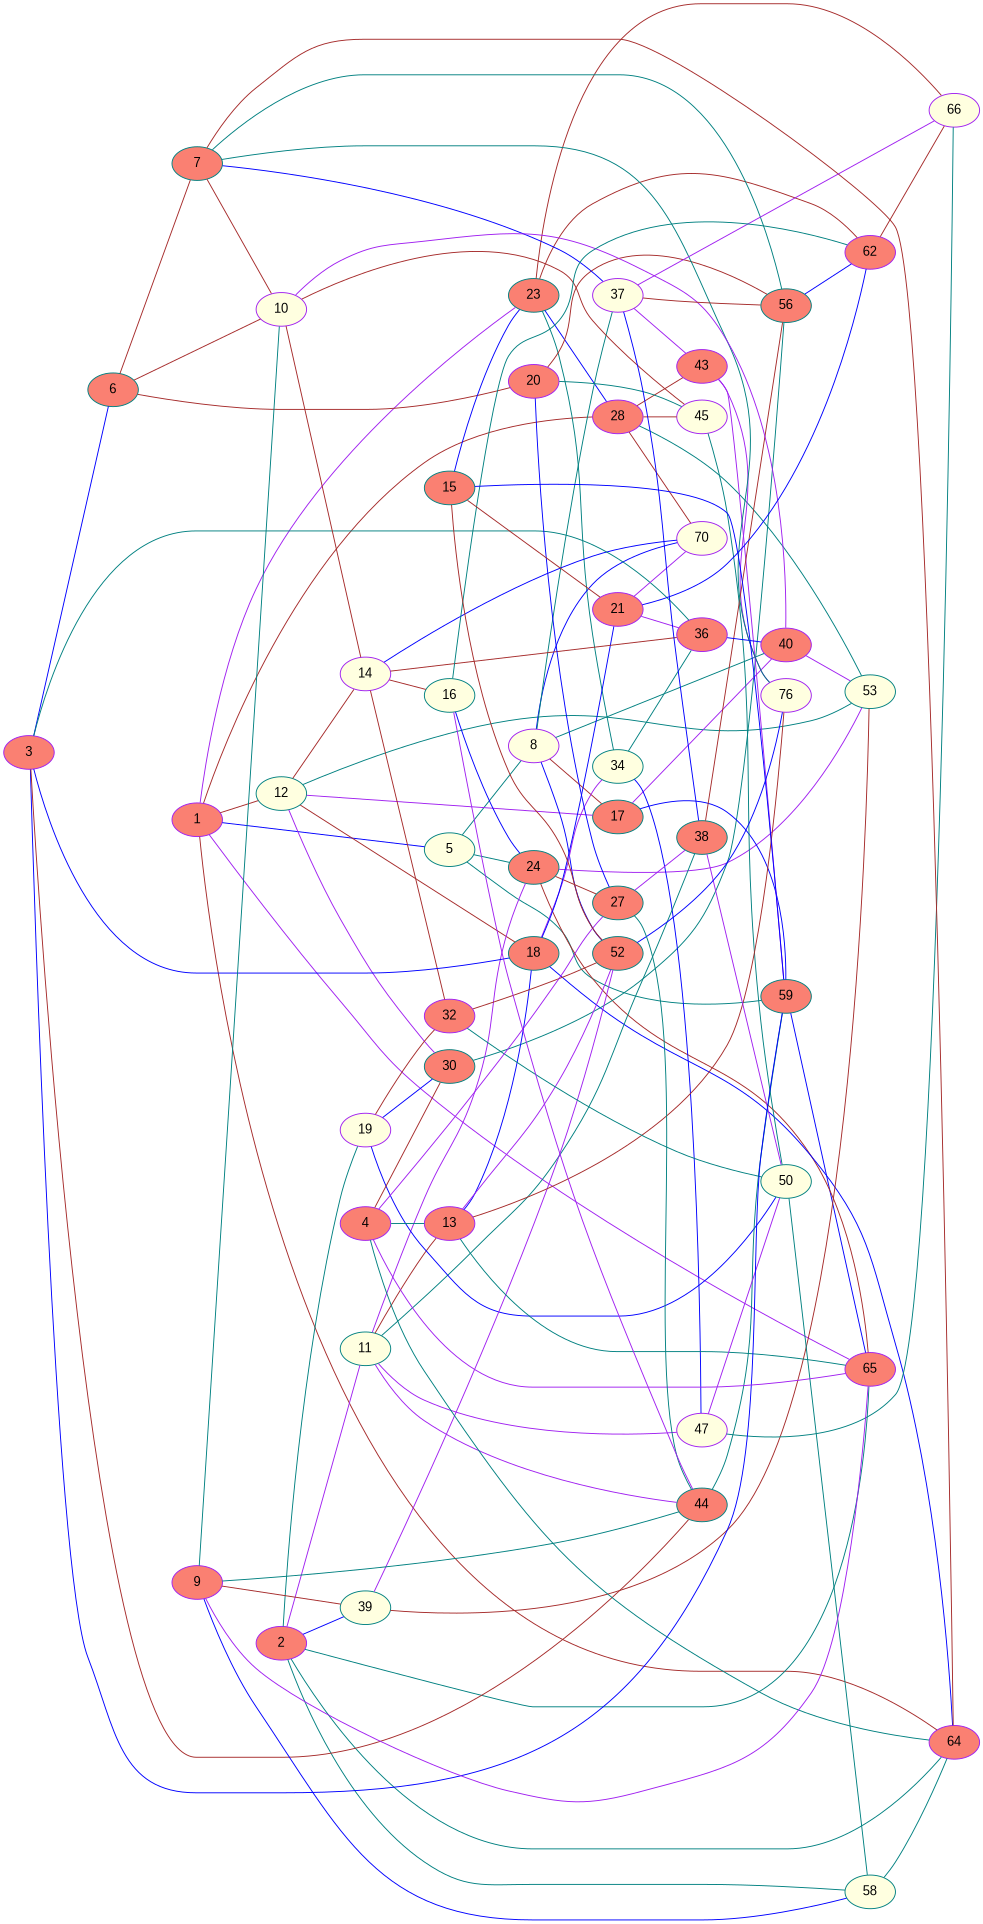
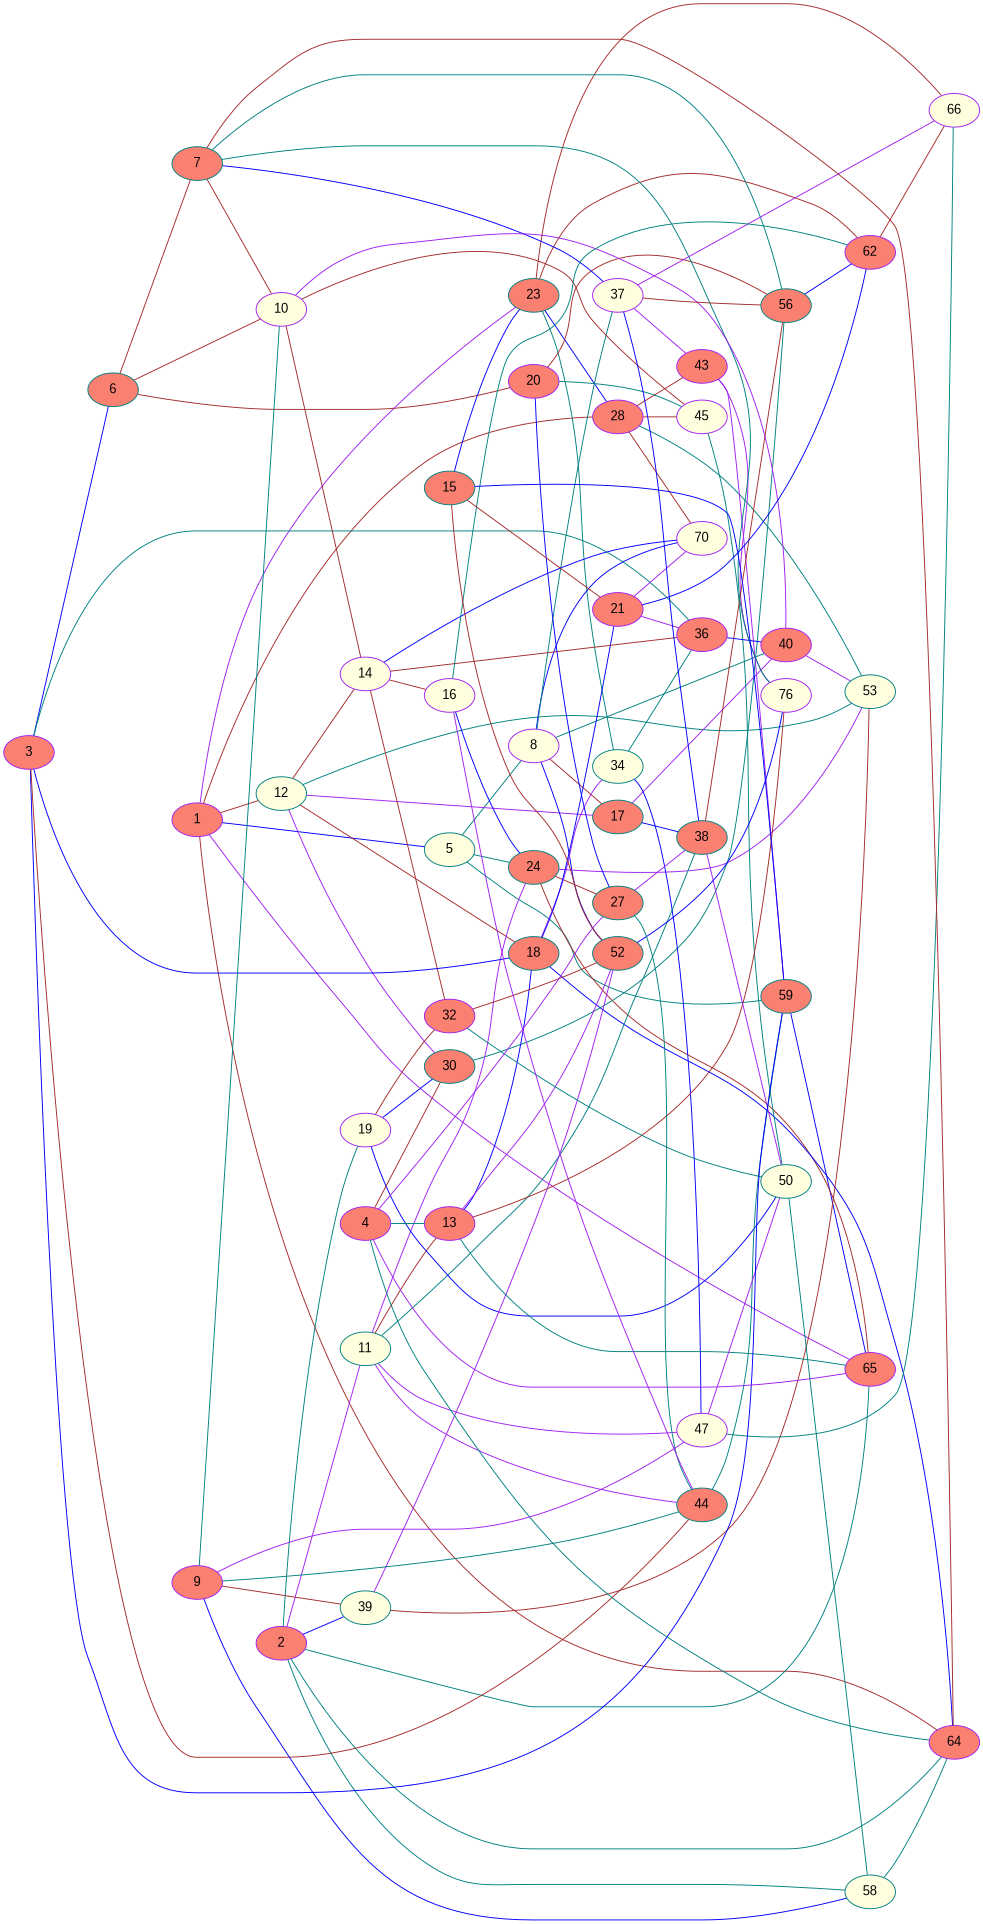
node "16": color teal -> purple
edge "17" -- "59": now "17" -- "38"
edge "65" -- "9": now "47" -- "9"
